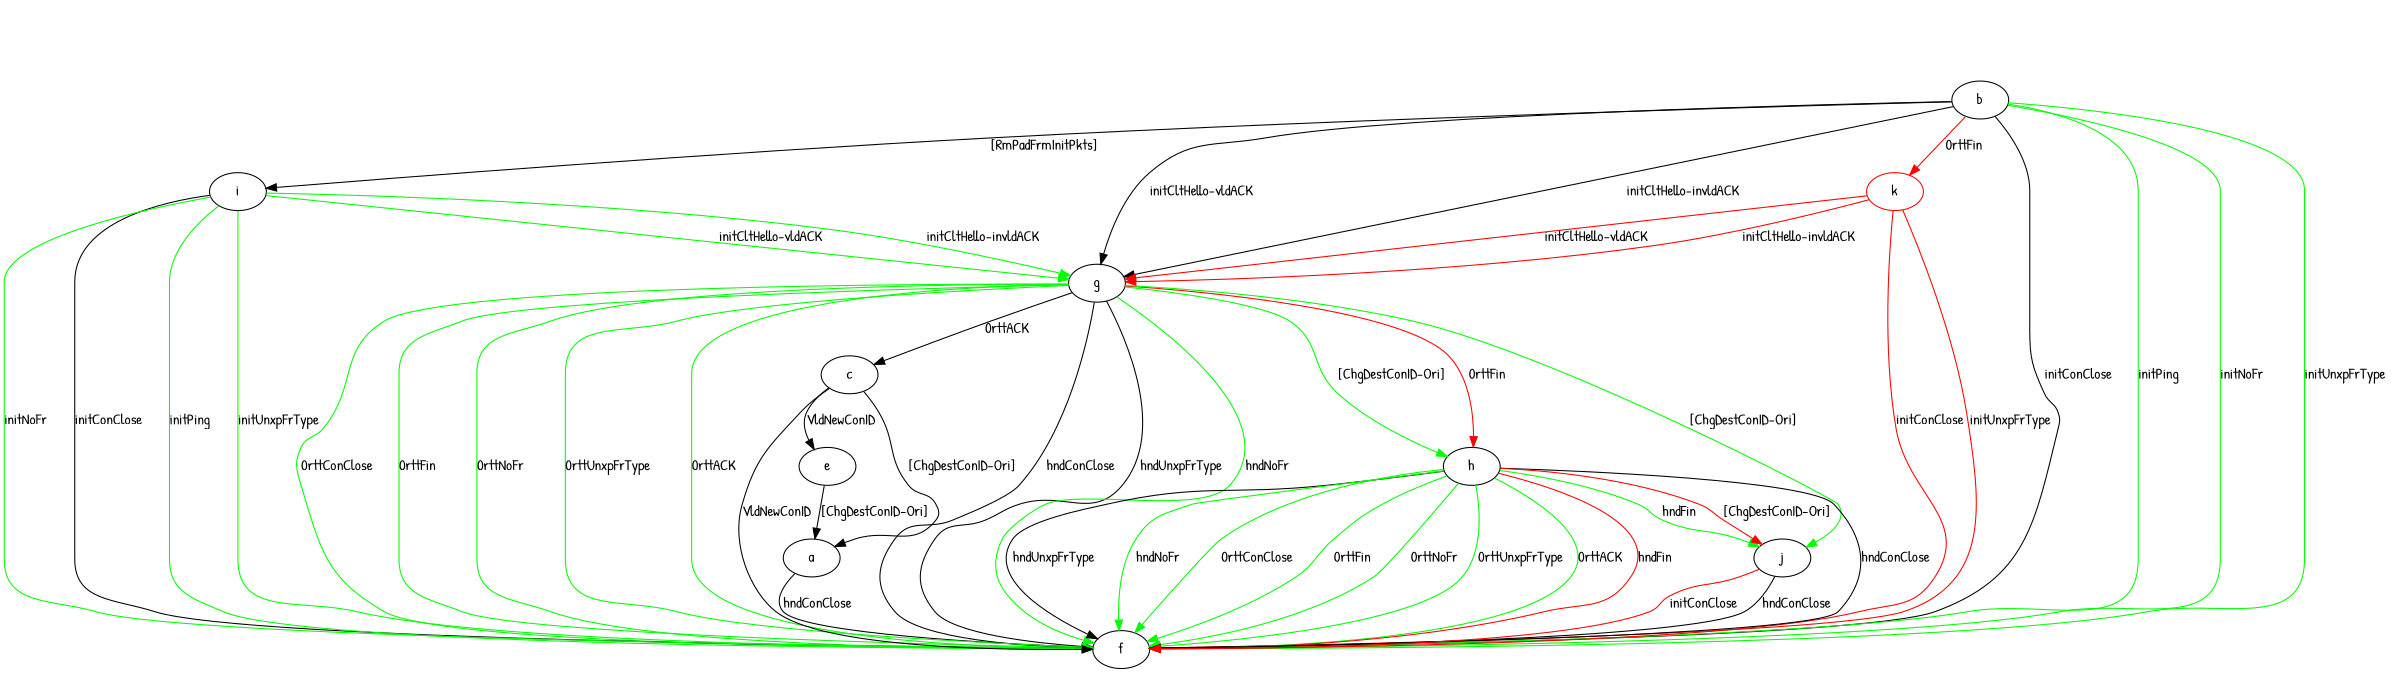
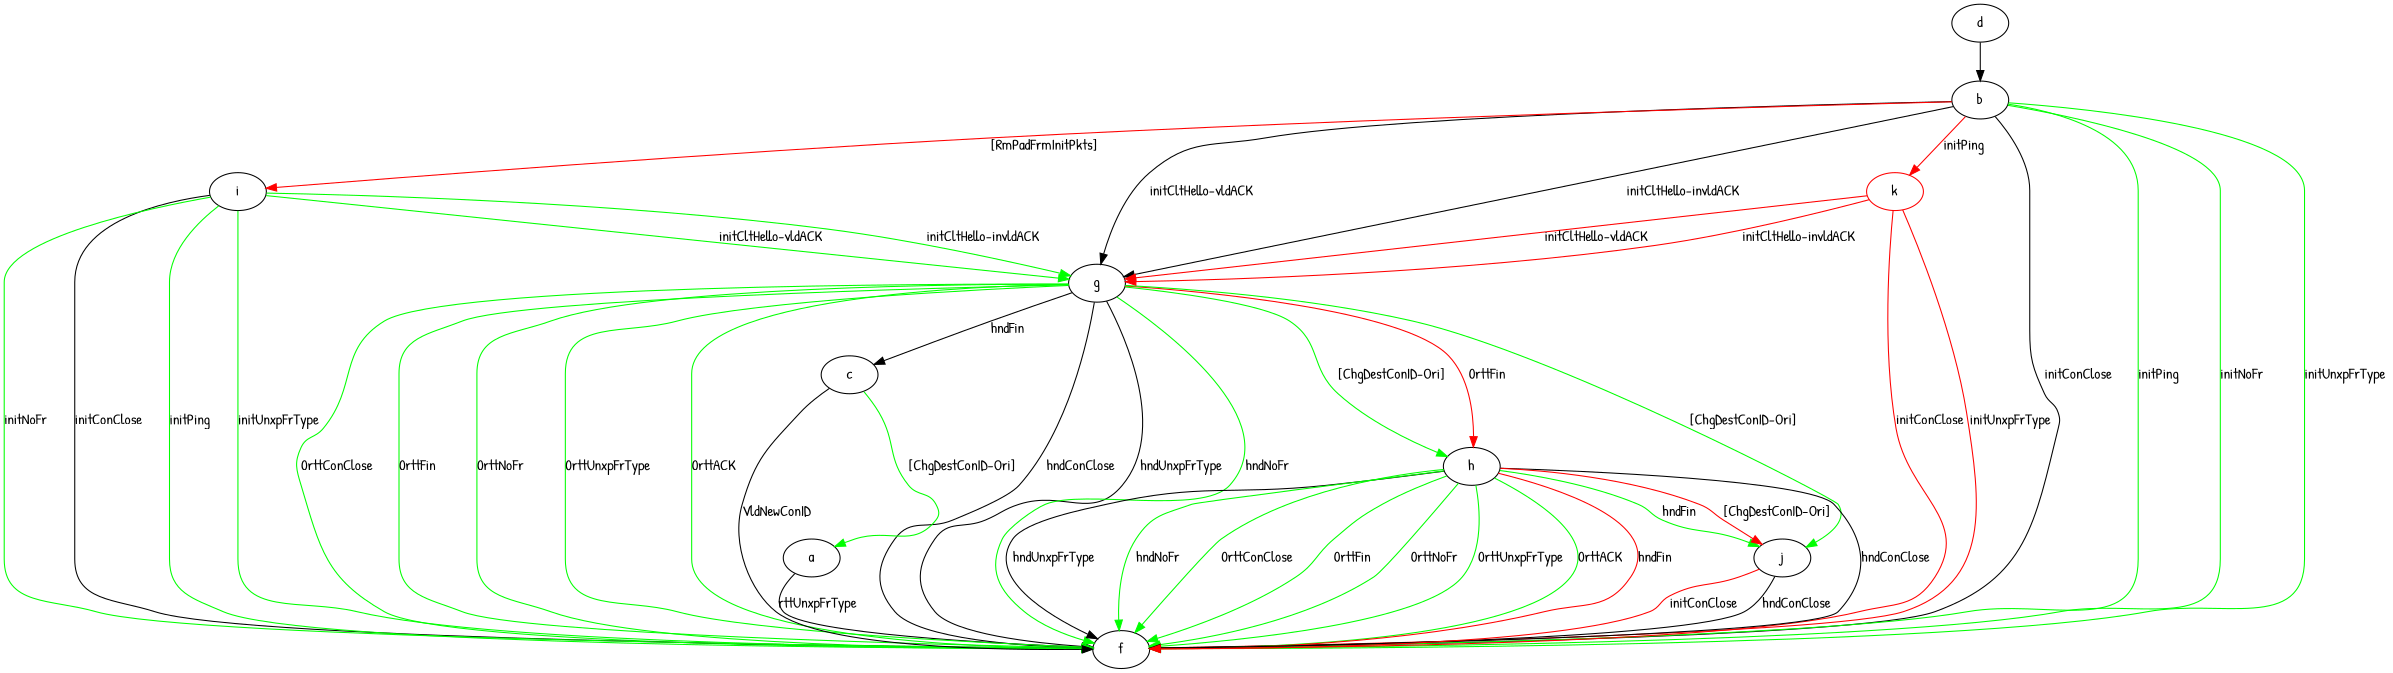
node "d": added
edge "b" -> "i": color black -> red
edge "b" -> "k": label "0rttFin " -> "initPing "
edge "g" -> "c": label "0rttACK " -> "hndFin "
node "e": removed
edge "c" -> "a": color black -> green
edge "a" -> "f": label "hndConClose " -> "rttUnxpFrType "
